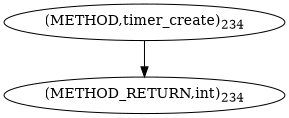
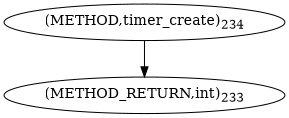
node "(METHOD_RETURN,int)": text "234" -> "233"
